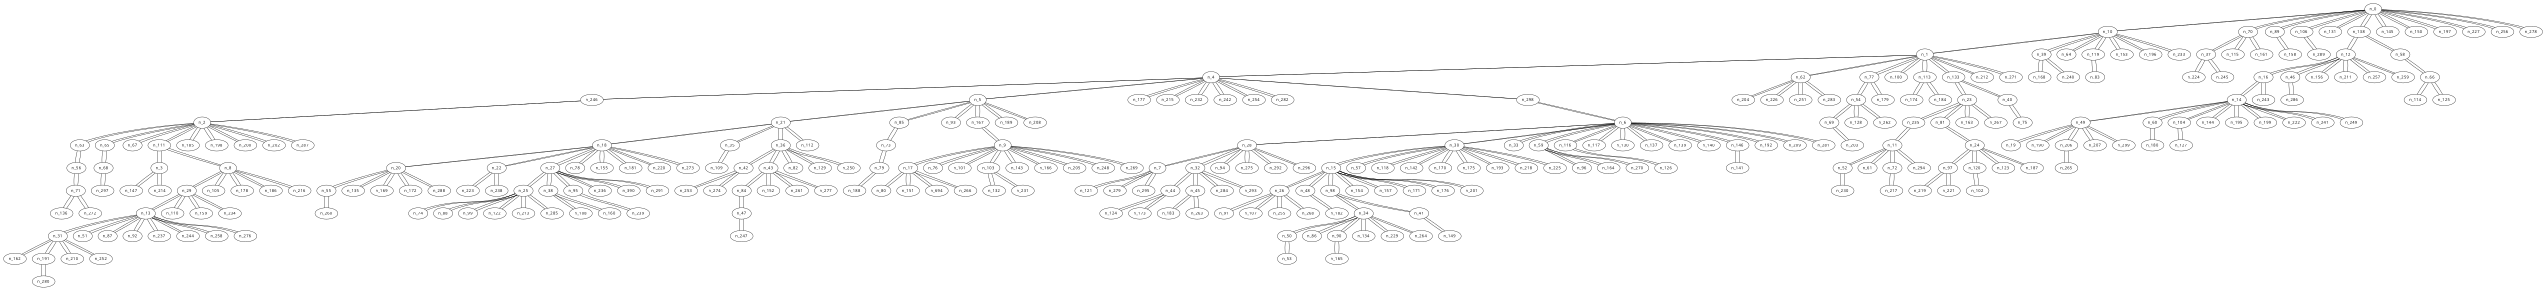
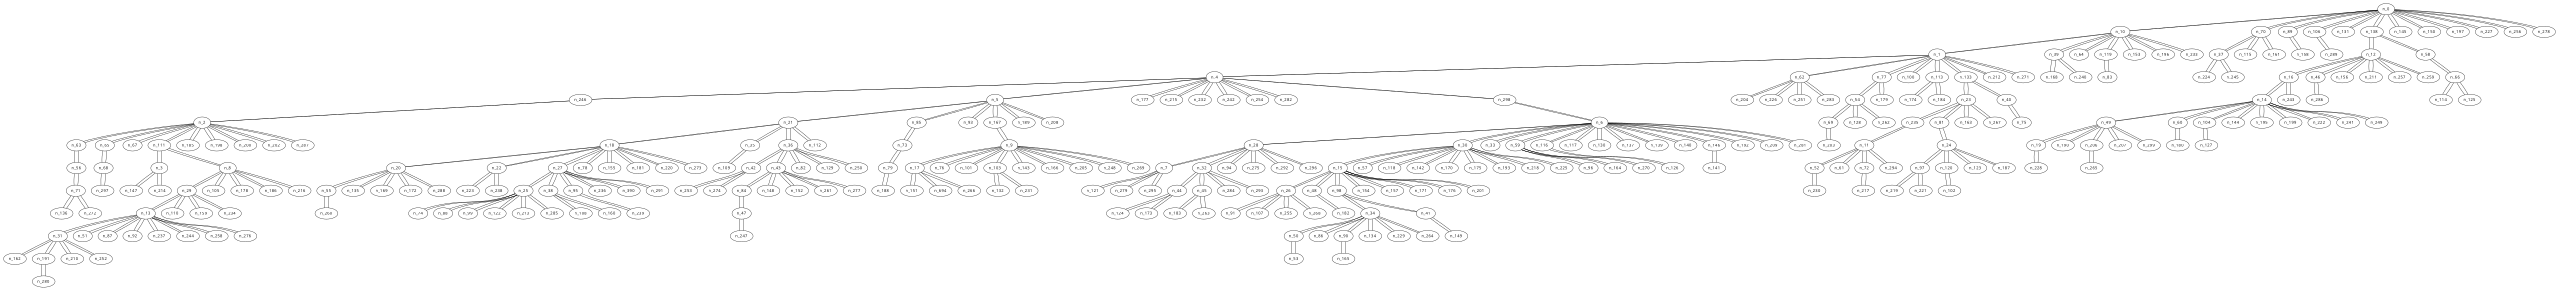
node "n_228": added
node "n_148": added
node "n_80": removed
